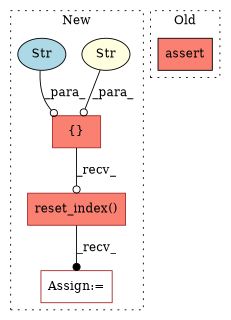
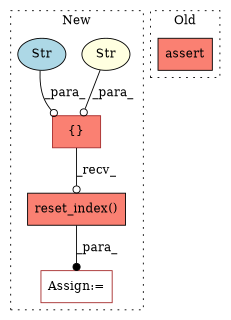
node "reset_index()": color brown -> black
edge "reset_index()" -> "Assign:=": label "_recv_" -> "_para_"
